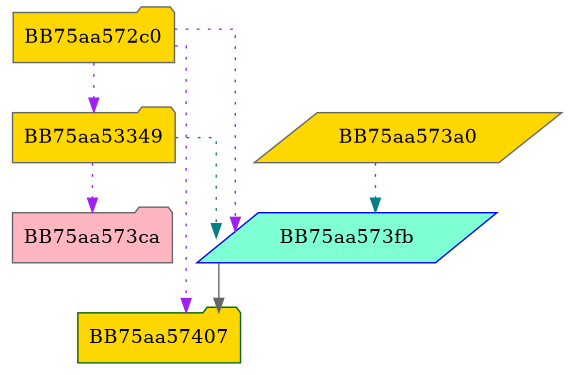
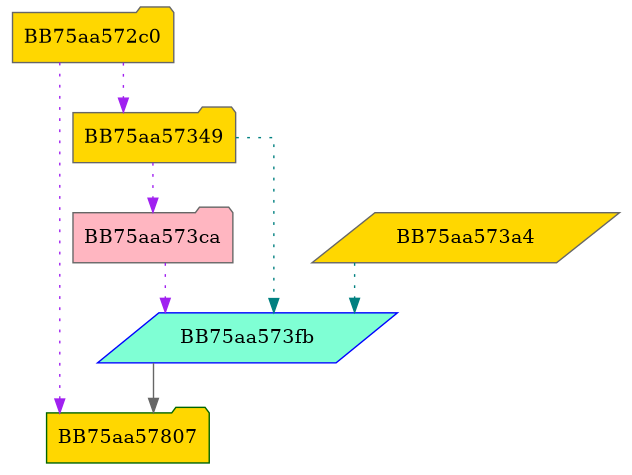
edge "BB75aa572c0" -> "BB75aa573fb": now "BB75aa573ca" -> "BB75aa573fb"
node "BB75aa53349": label "BB75aa53349" -> "BB75aa57349"
node "BB75aa573a0": label "BB75aa573a0" -> "BB75aa573a4"
node "BB75aa57407": label "BB75aa57407" -> "BB75aa57807"
